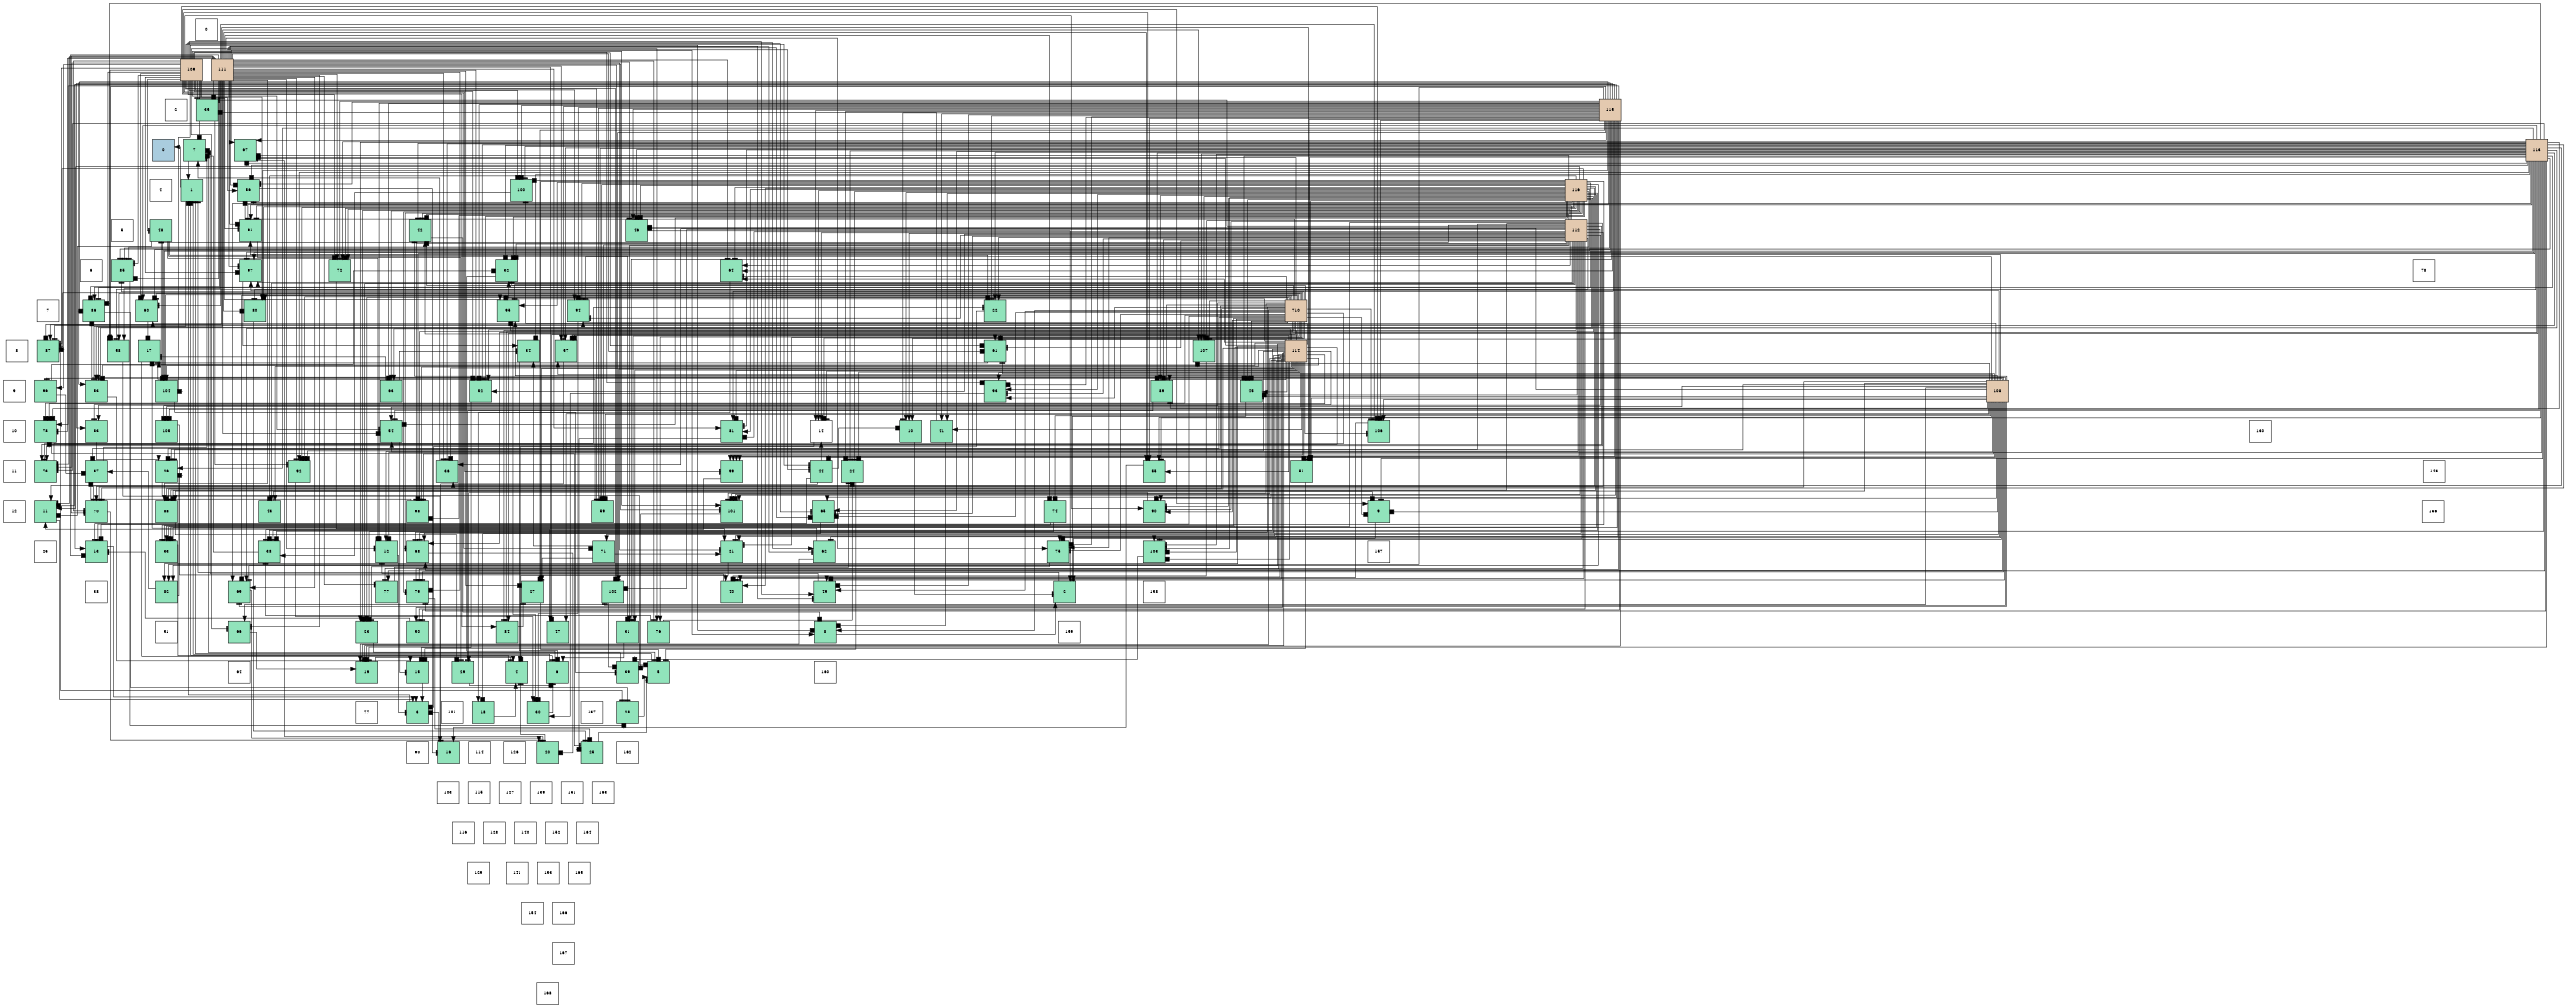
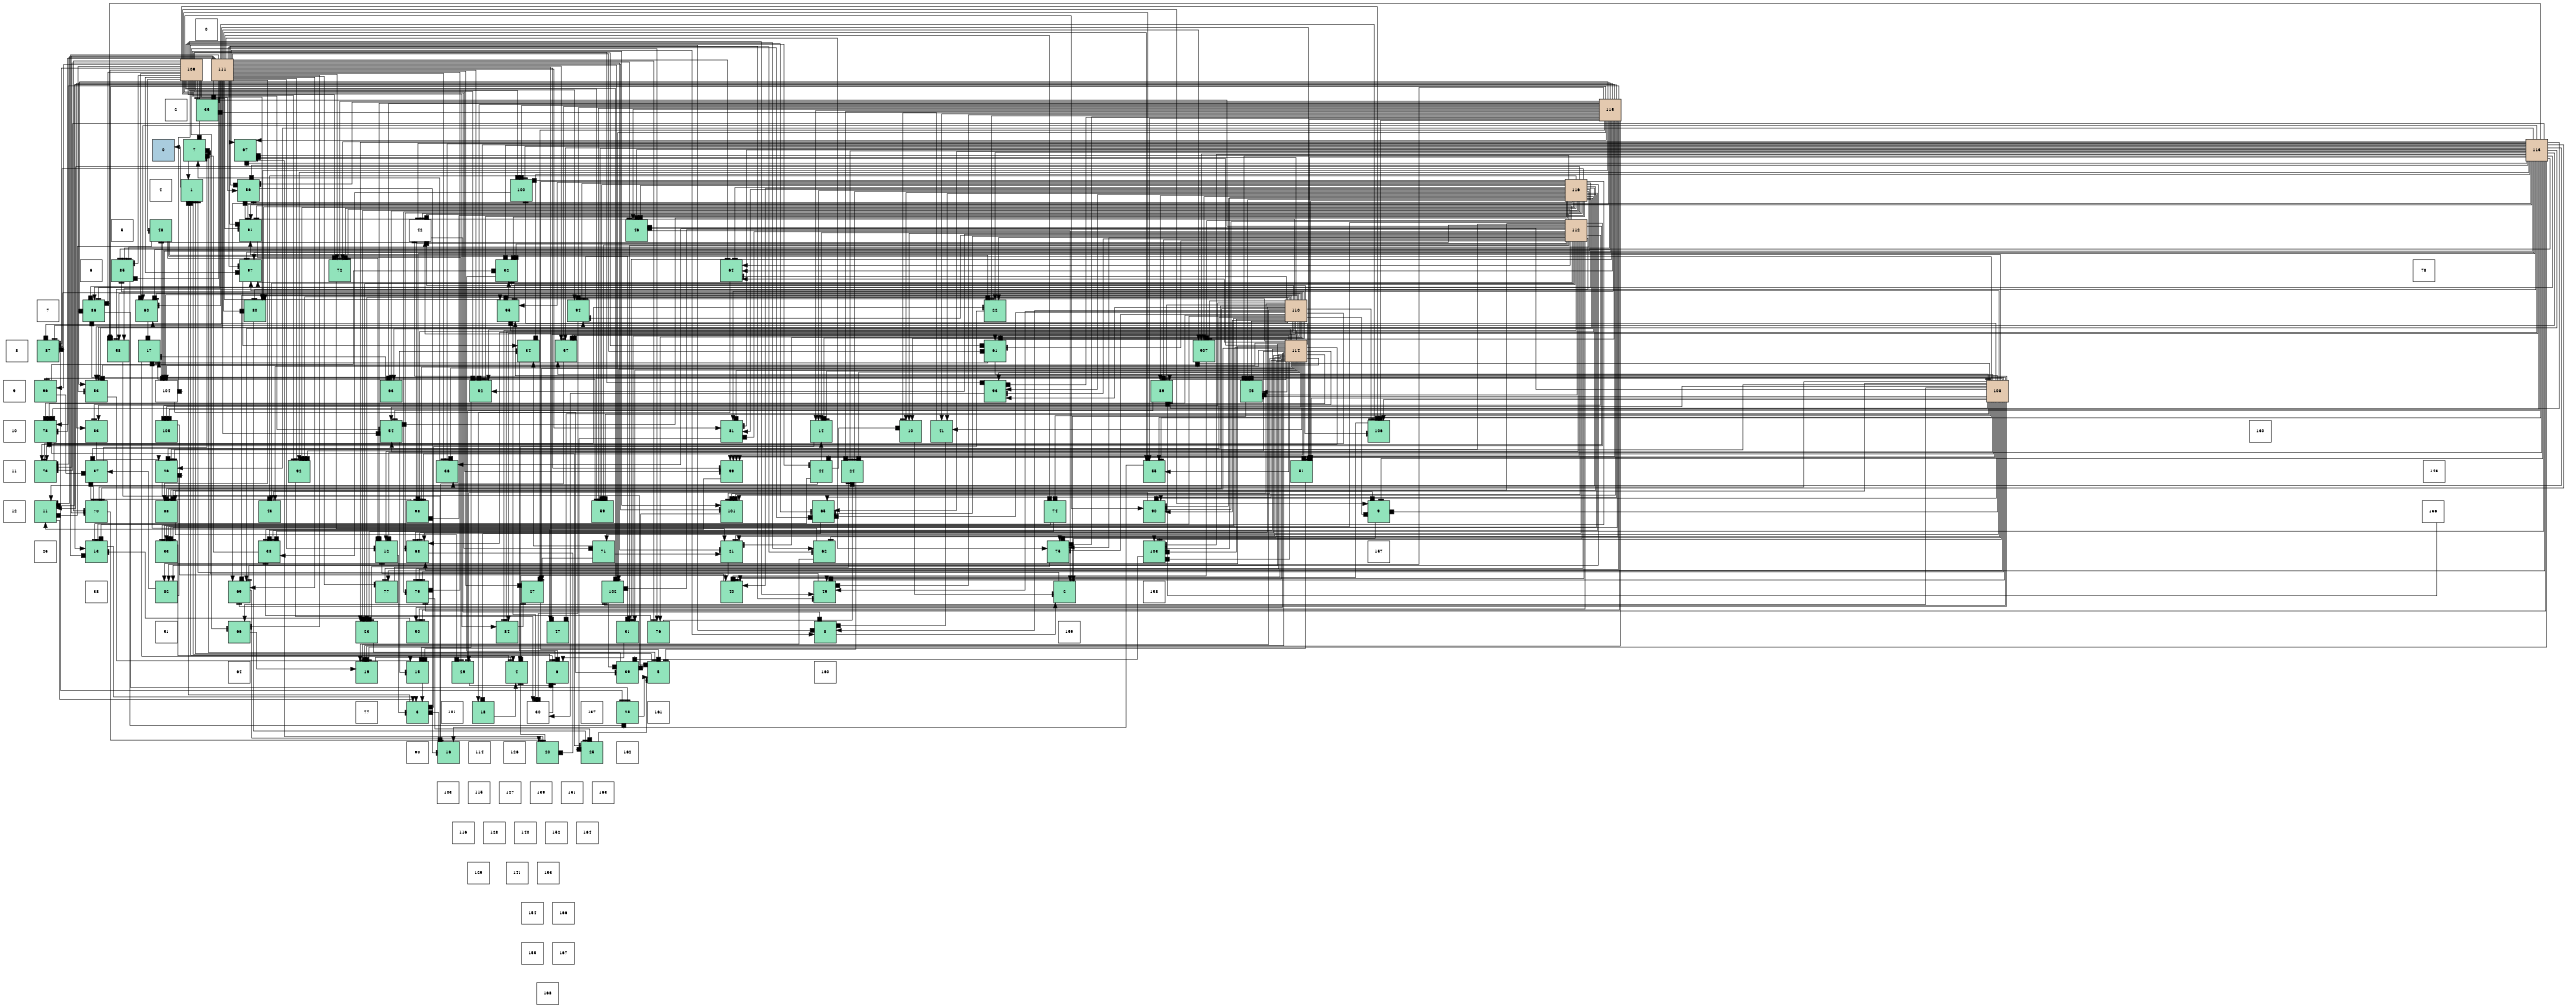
edge "111" -> "44": now "111" -> "99"
edge "113" -> "89": now "156" -> "89"
edge "112" -> "72": arrowhead normal -> tee
node "42": fillcolor #91e3bb -> #ffffff
node "710": label "710" -> "110"
edge "112" -> "87": removed
edge "1" -> "53": now "109" -> "53"
edge "35" -> "92": now "109" -> "92"
node "107": label "107" -> "907"
edge "108" -> "61": reversed
node "104": fillcolor #91e3bb -> #ffffff
edge "108" -> "47": arrowhead normal -> box
node "14": fillcolor #ffffff -> #91e3bb
edge "112" -> "70": removed
edge "58" -> "16": arrowhead normal -> box
node "30": fillcolor #91e3bb -> #ffffff
node "161": added
node "165": removed
node "155": added
